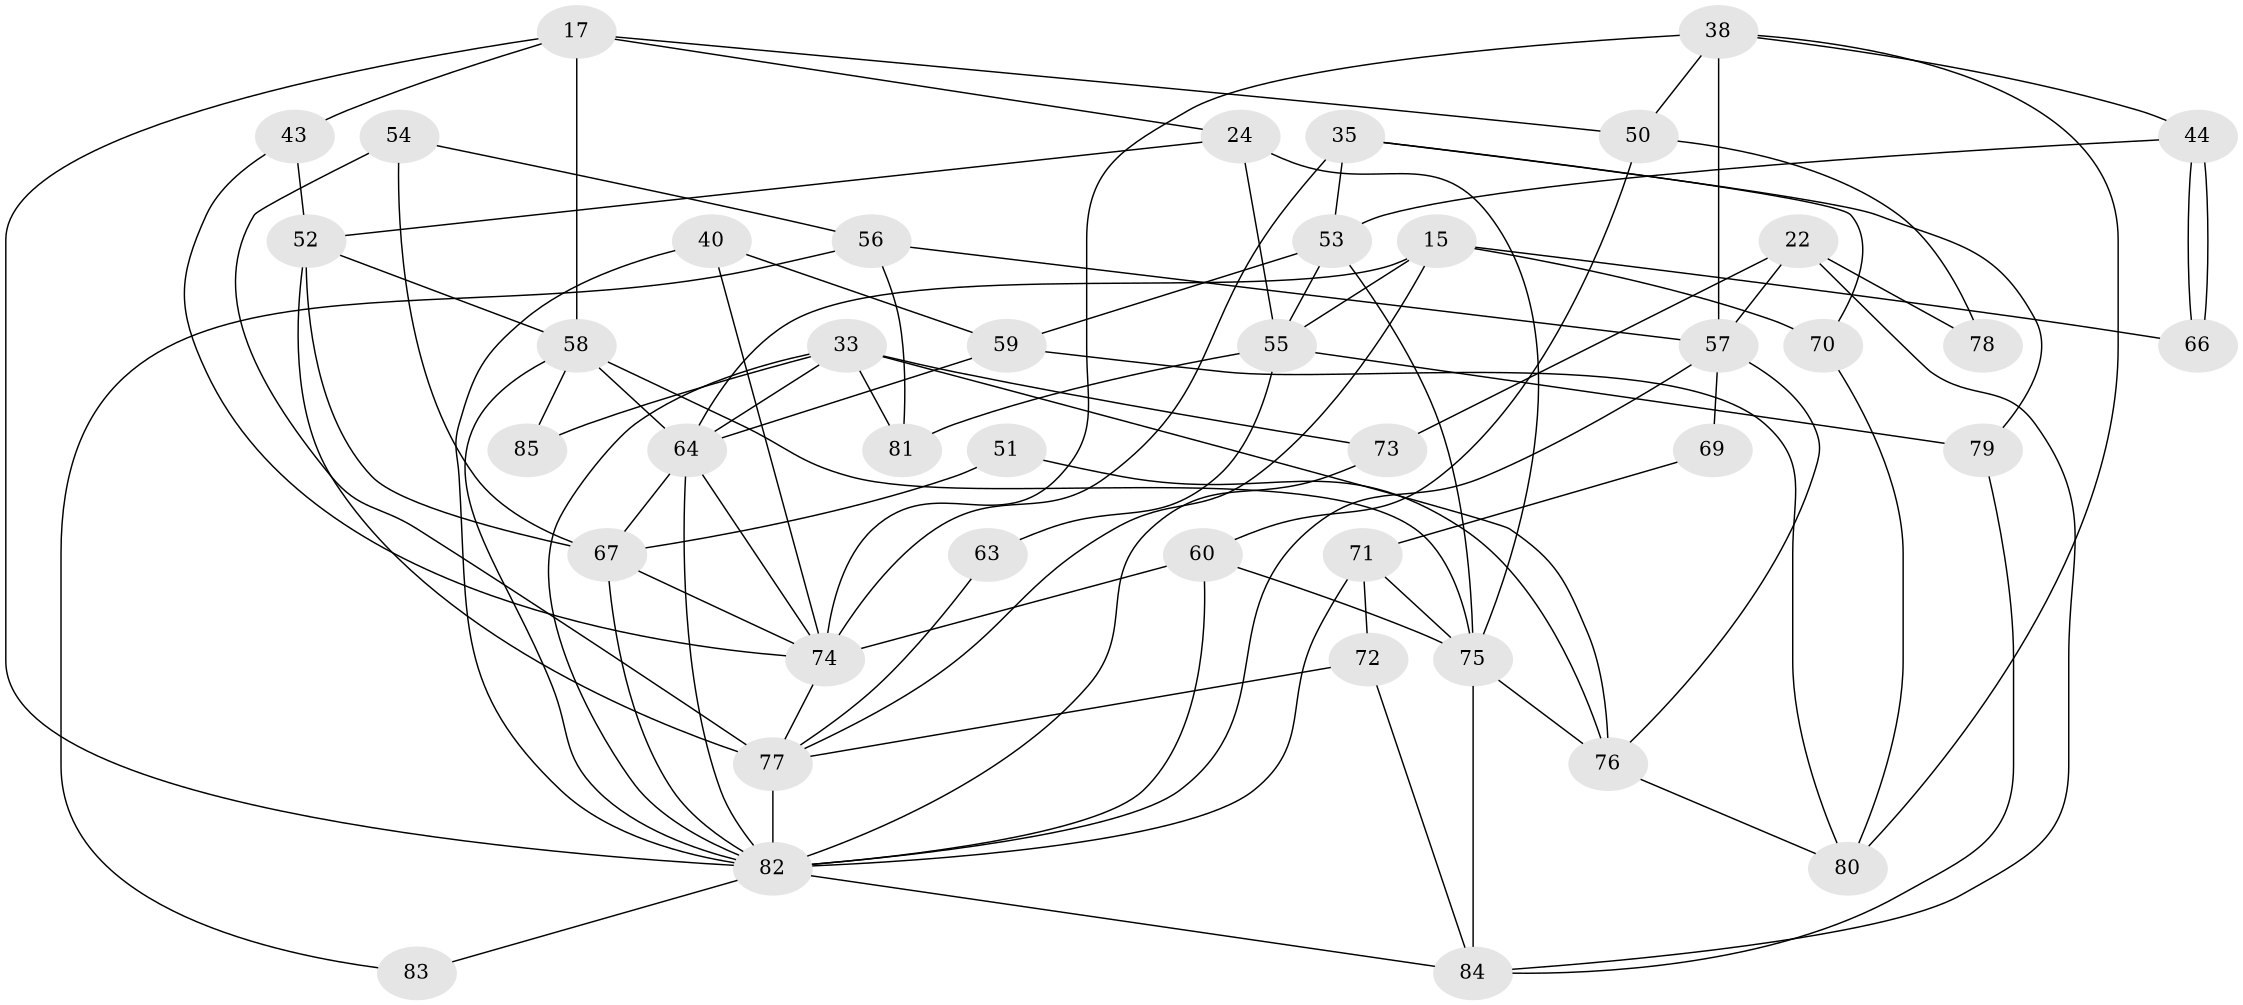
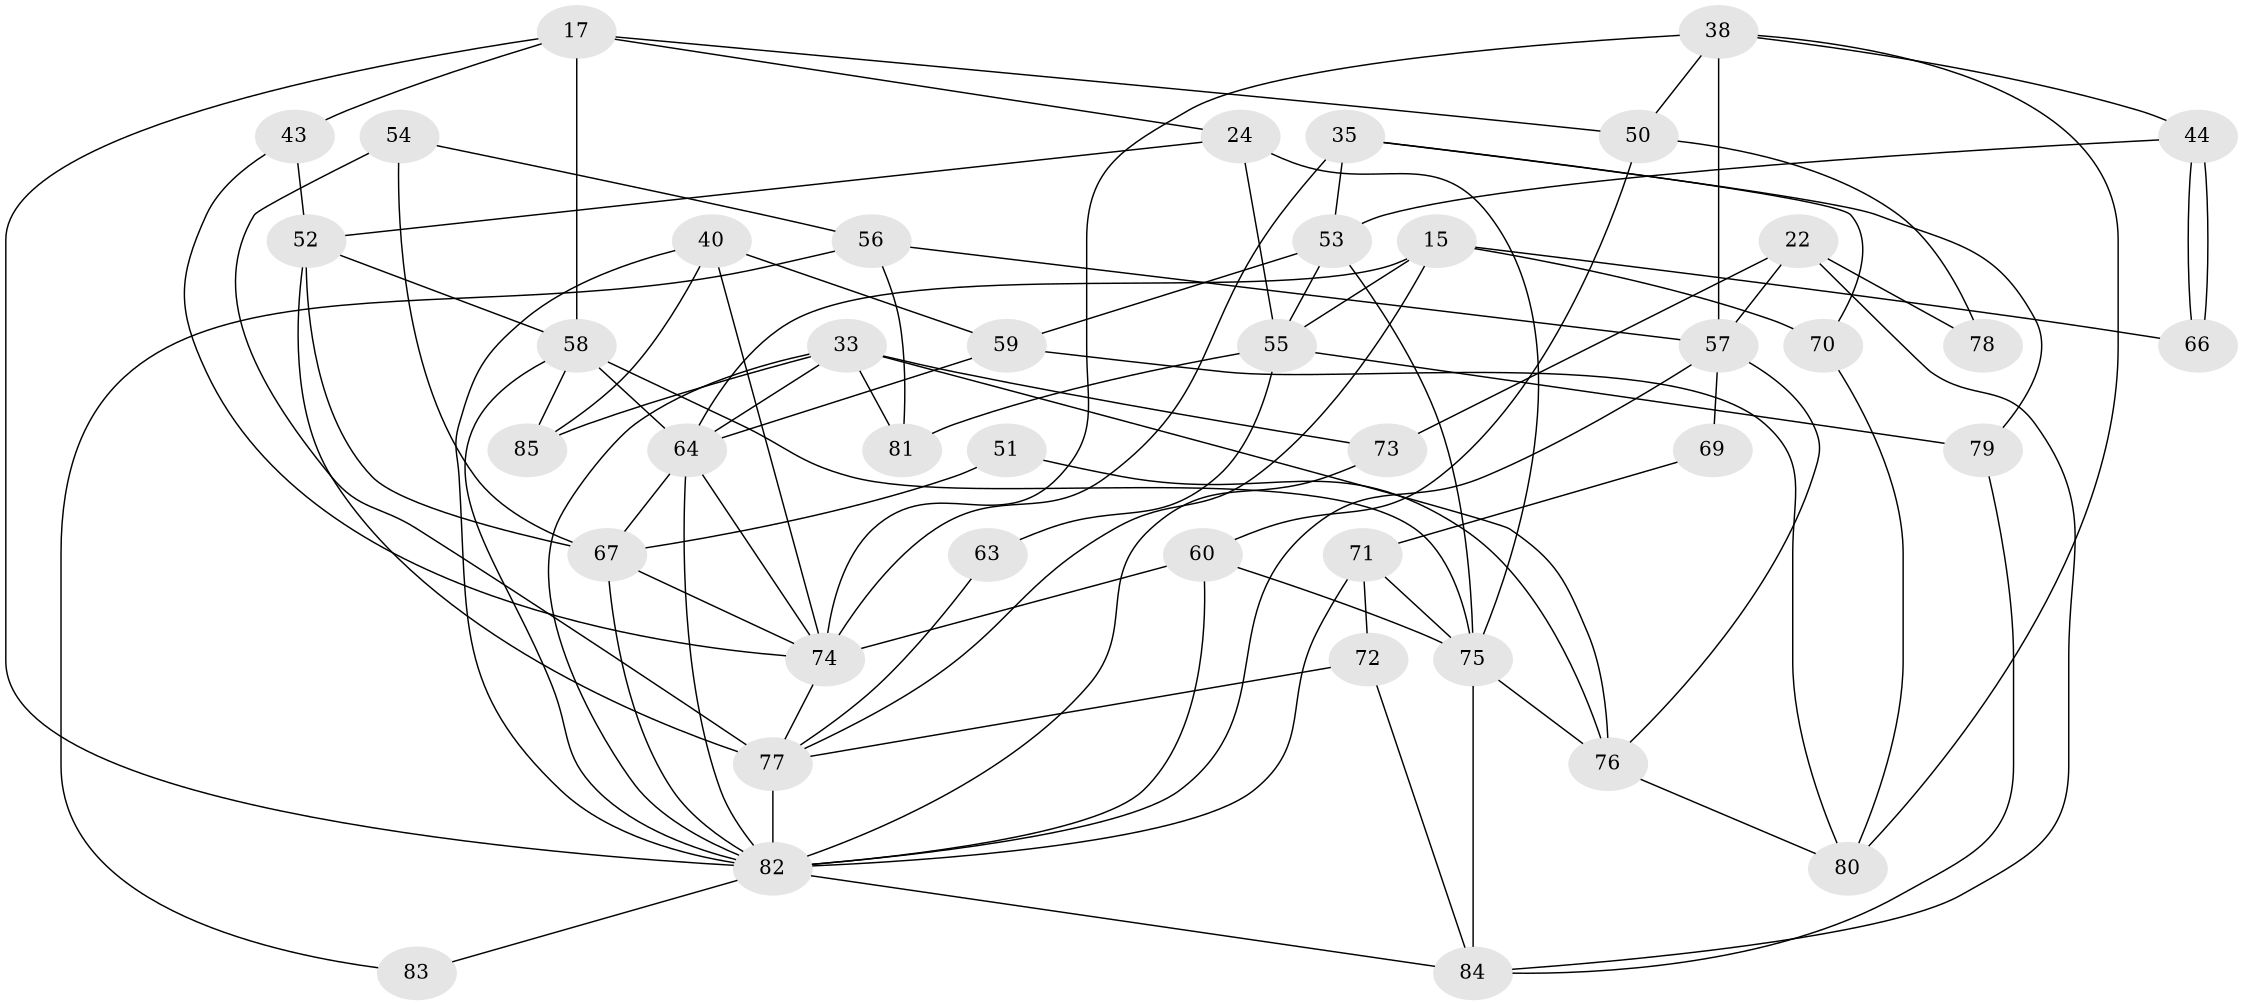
edge "40" -- "85": added
